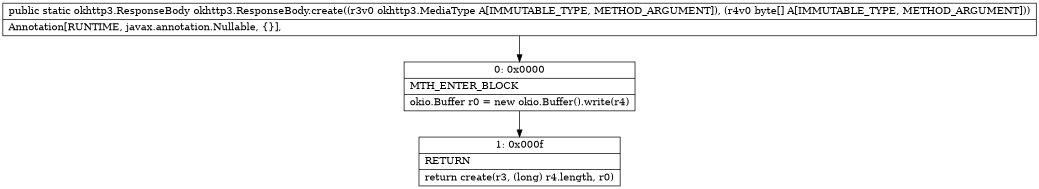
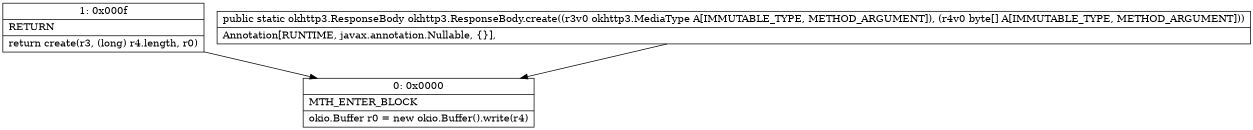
edge "0: 0x0000" -> "1: 0x000f": reversed
